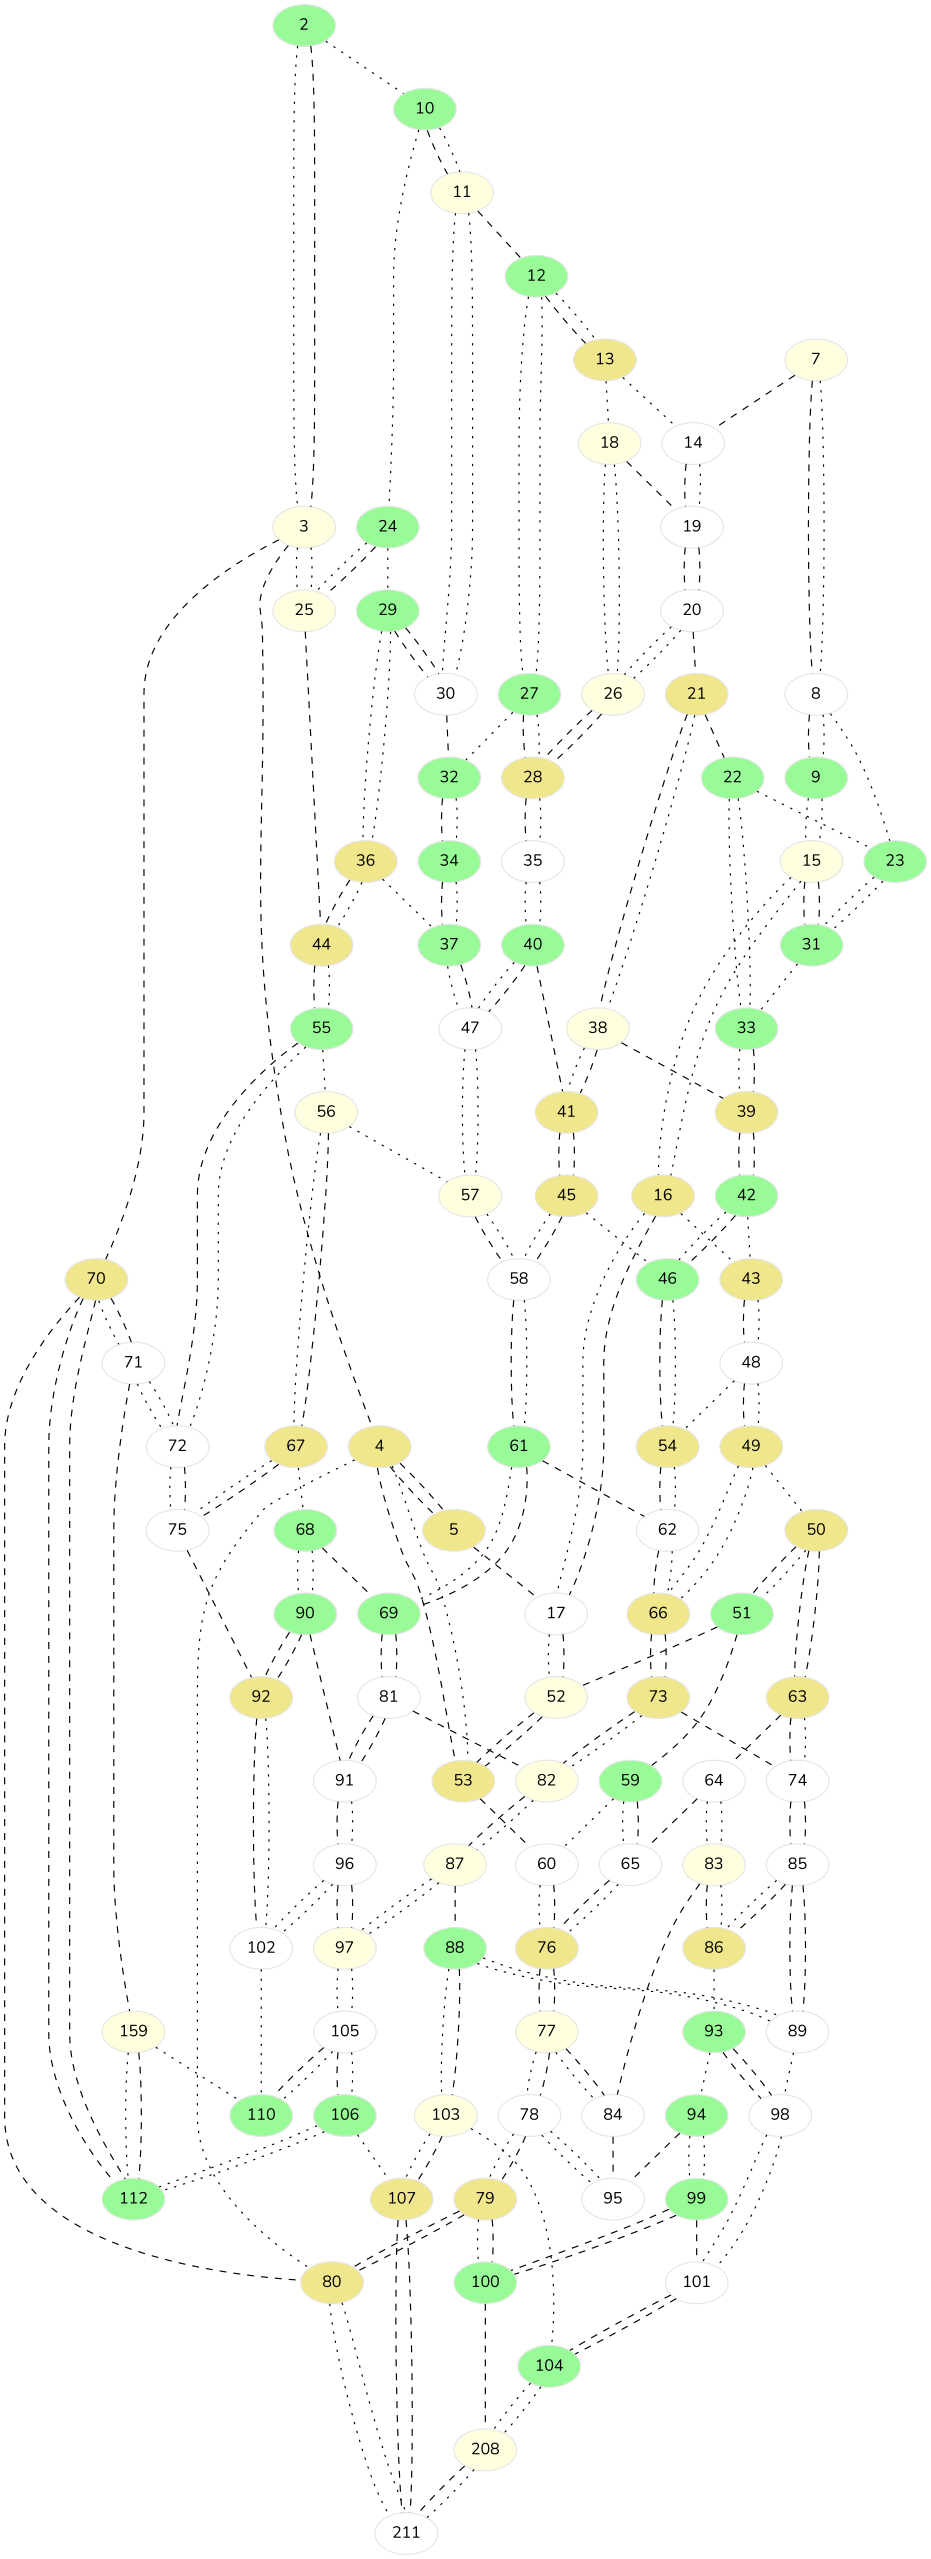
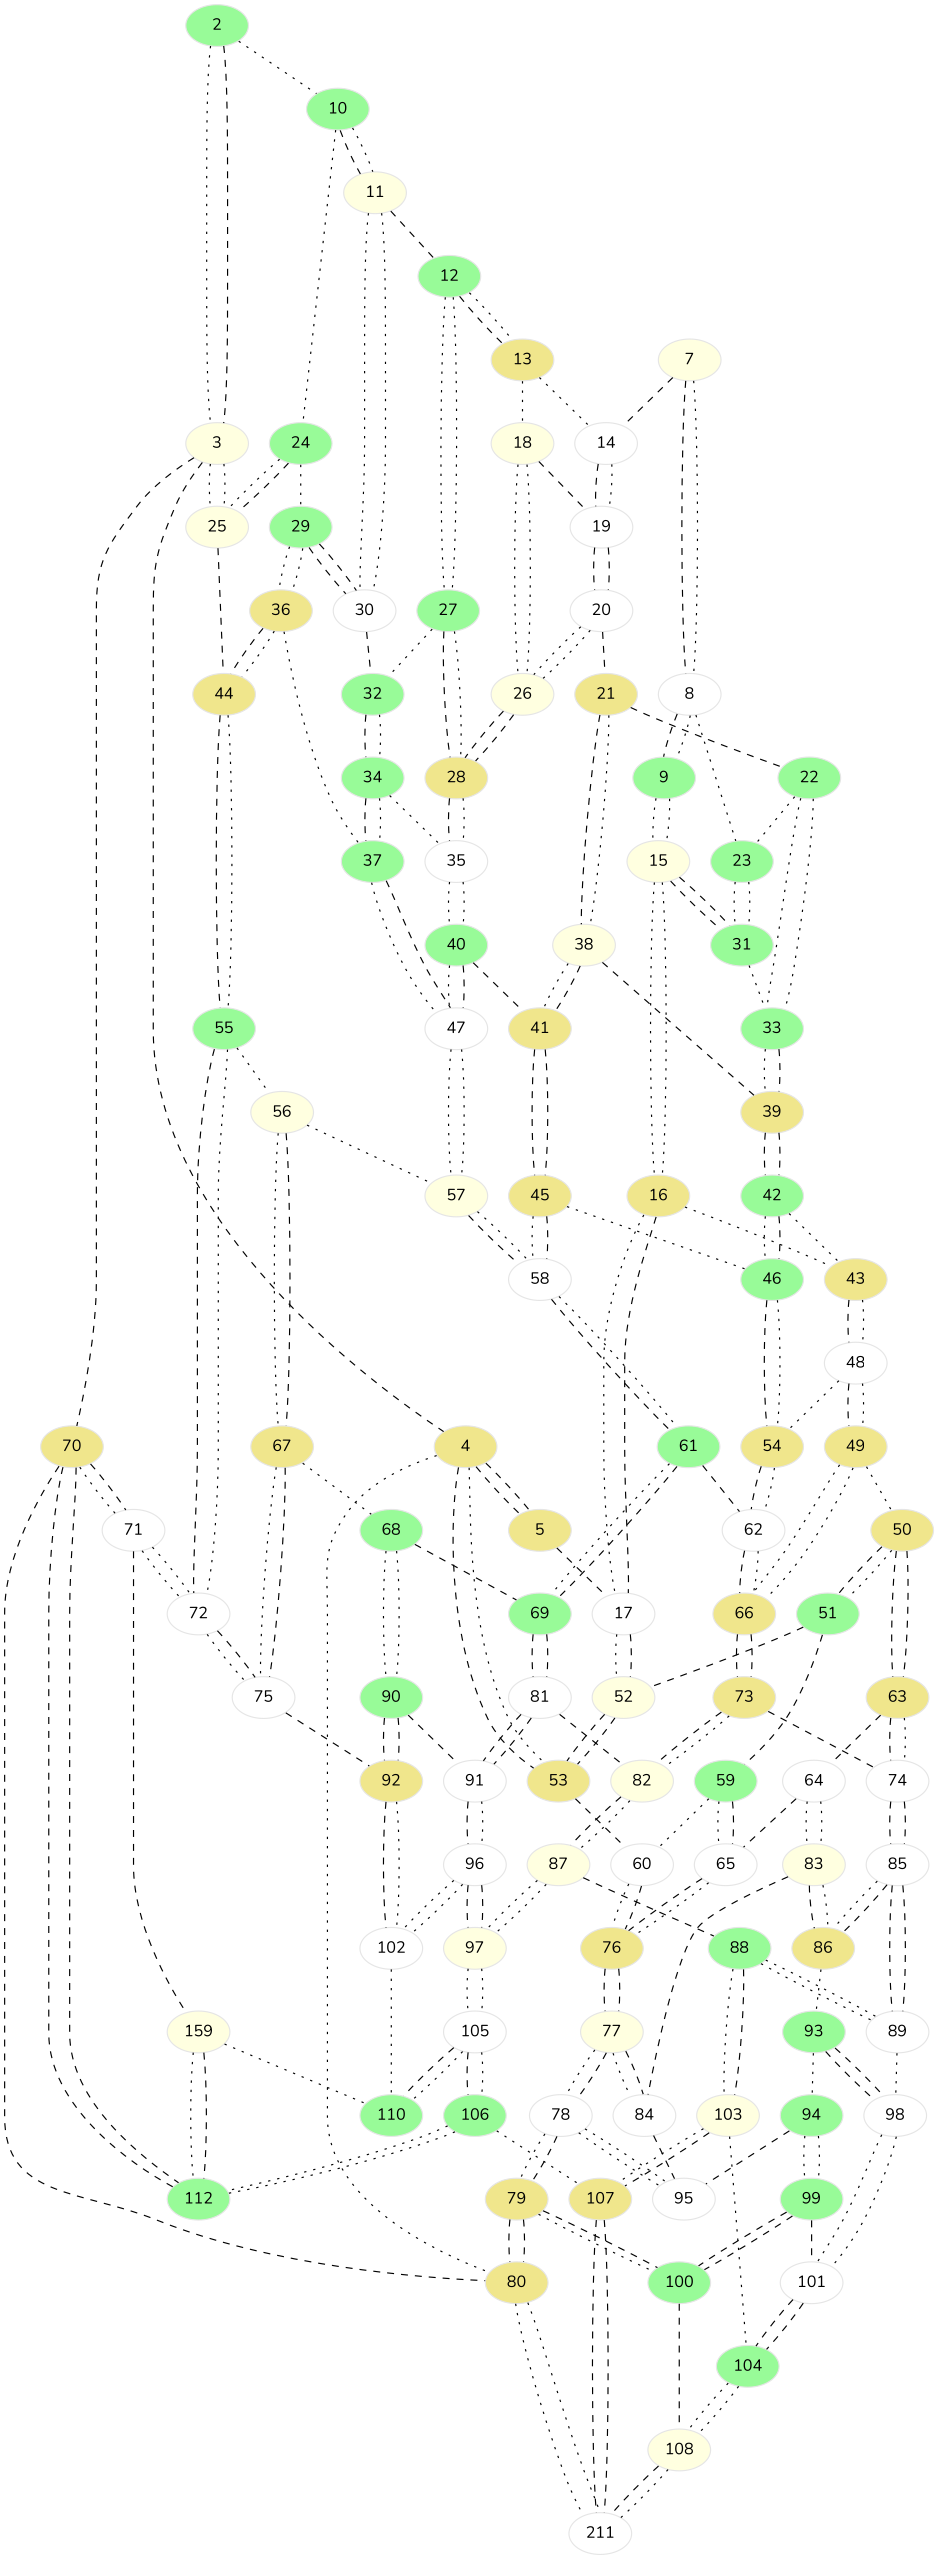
edge "34" -- "35": added
node "208": label "208" -> "108"
